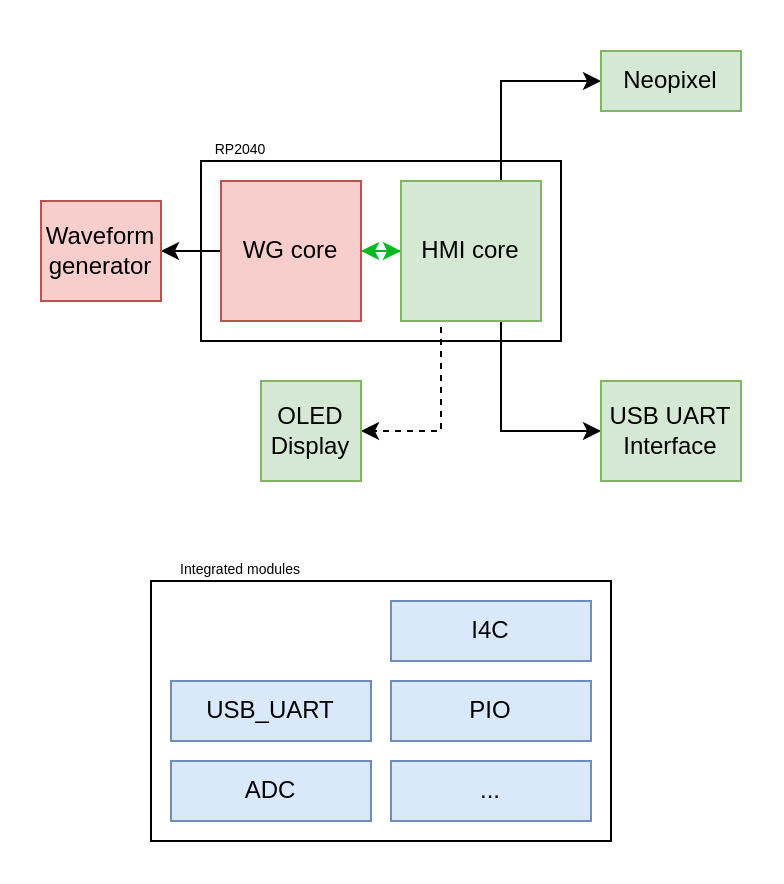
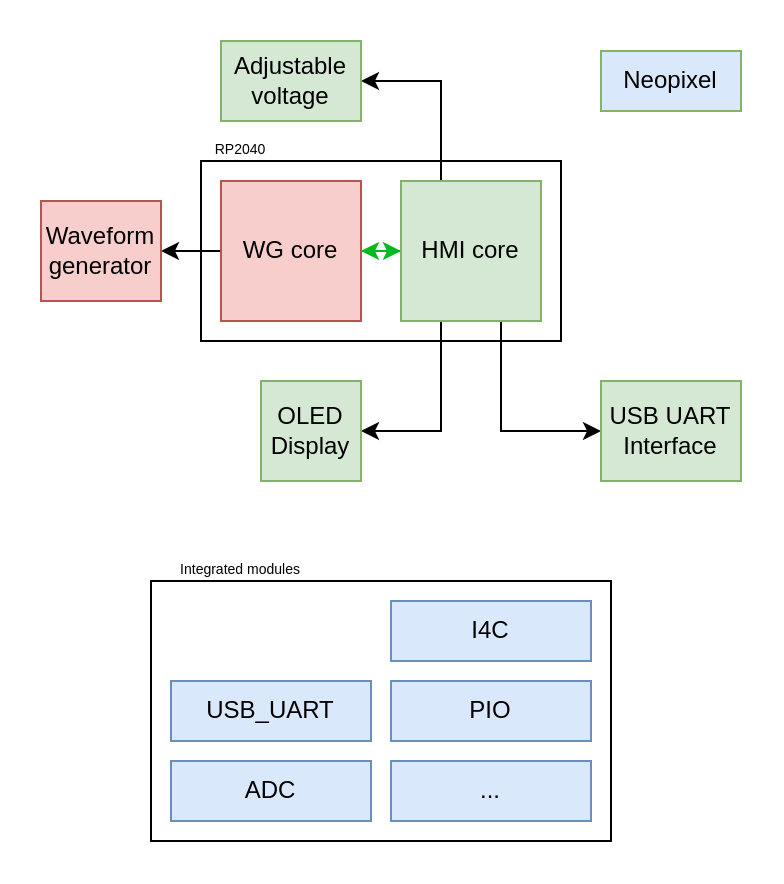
node "Adjustable voltage": added
node "Neopixel": fillcolor #d5e8d4 -> #dae8fc
edge "HMI core" -> "Neopixel": removed
edge "HMI core" -> "Adjustable voltage": added
edge "HMI core" -> "OLED Display": style dashed -> solid
